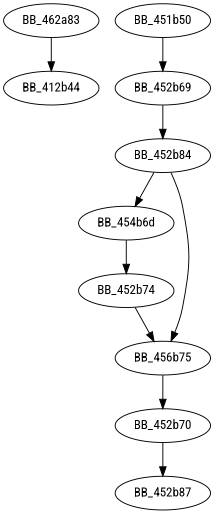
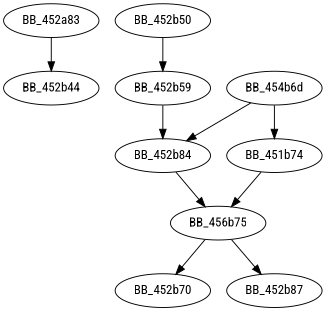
node "BB_462a83": label "BB_462a83" -> "BB_452a83"
node "BB_451b50": label "BB_451b50" -> "BB_452b50"
node "BB_412b44": label "BB_412b44" -> "BB_452b44"
node "BB_452b69": label "BB_452b69" -> "BB_452b59"
edge "BB_452b84" -> "BB_454b6d": reversed
node "BB_452b74": label "BB_452b74" -> "BB_451b74"
edge "BB_452b70" -> "BB_452b87": now "BB_456b75" -> "BB_452b87"
